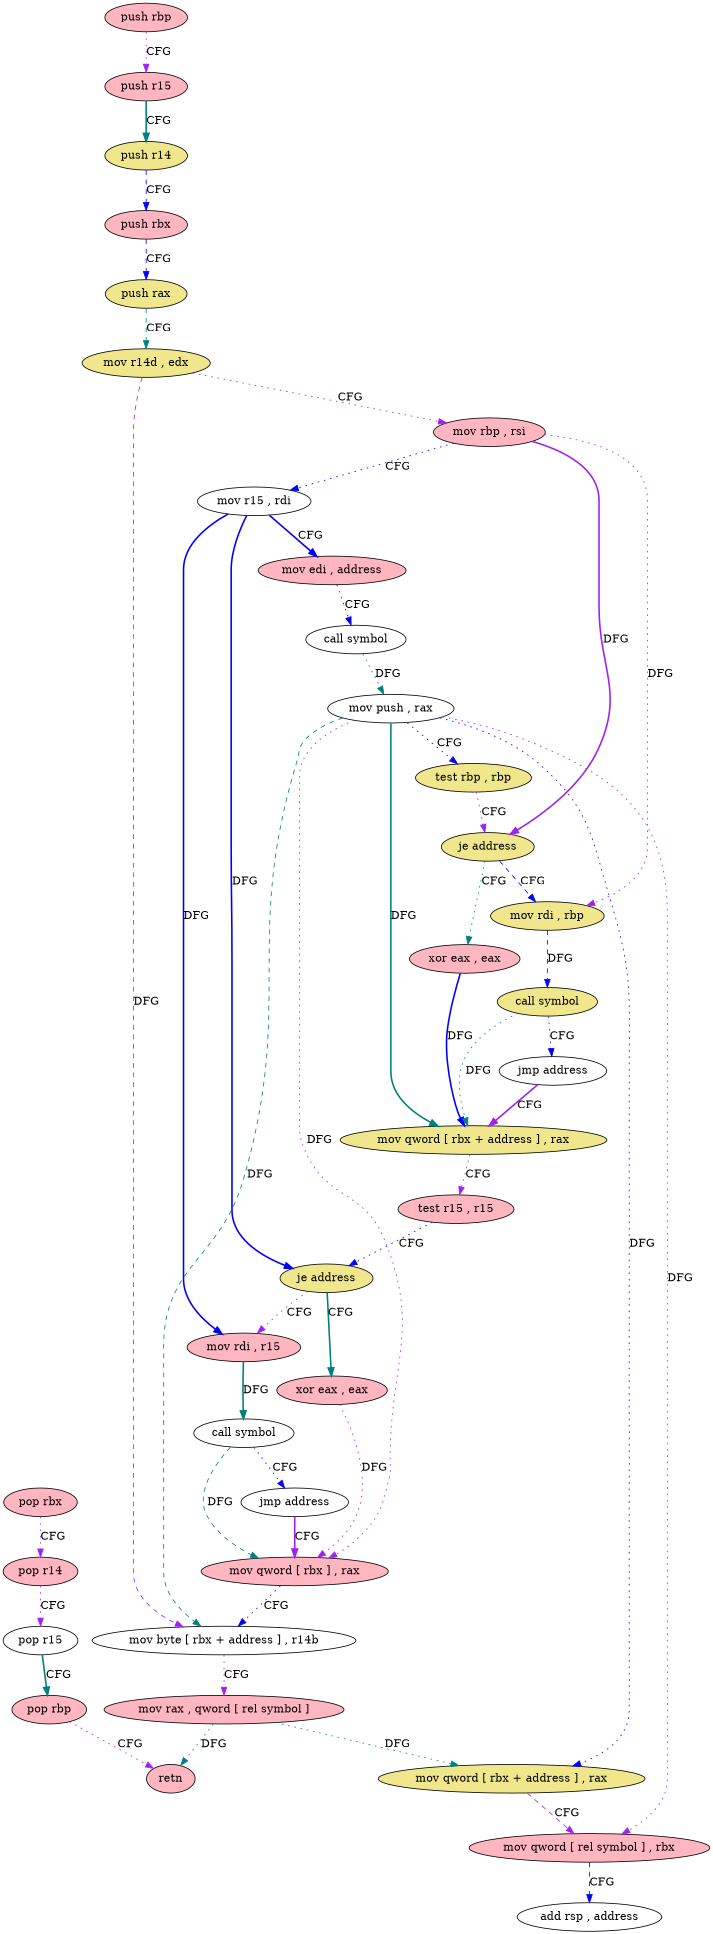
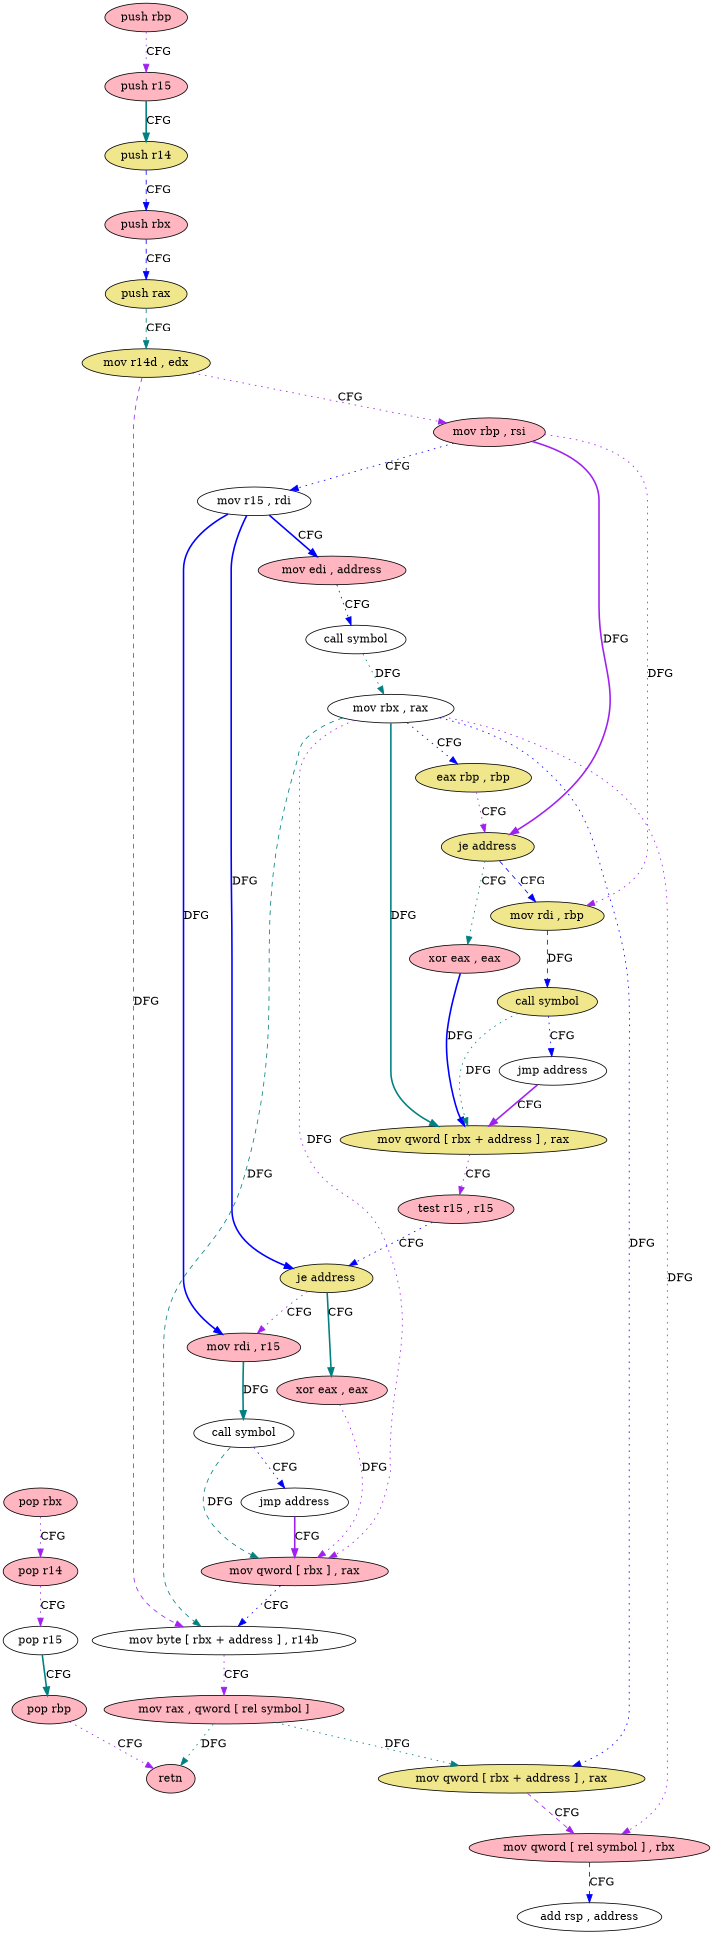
node "mov push , rax": label "mov push , rax" -> "mov rbx , rax"
node "test rbp , rbp": label "test rbp , rbp" -> "eax rbp , rbp"
